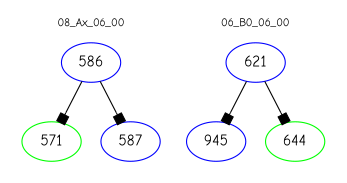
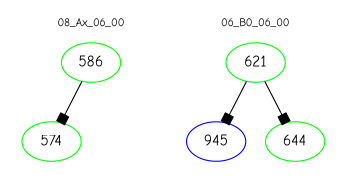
node "586": color blue -> green
node "621": color blue -> green
node "571": label "571" -> "574"
node "587": removed
